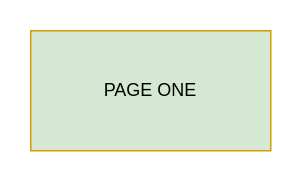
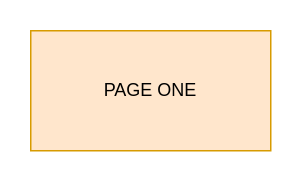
node "PAGE ONE": fillcolor #d5e8d4 -> #ffe6cc
